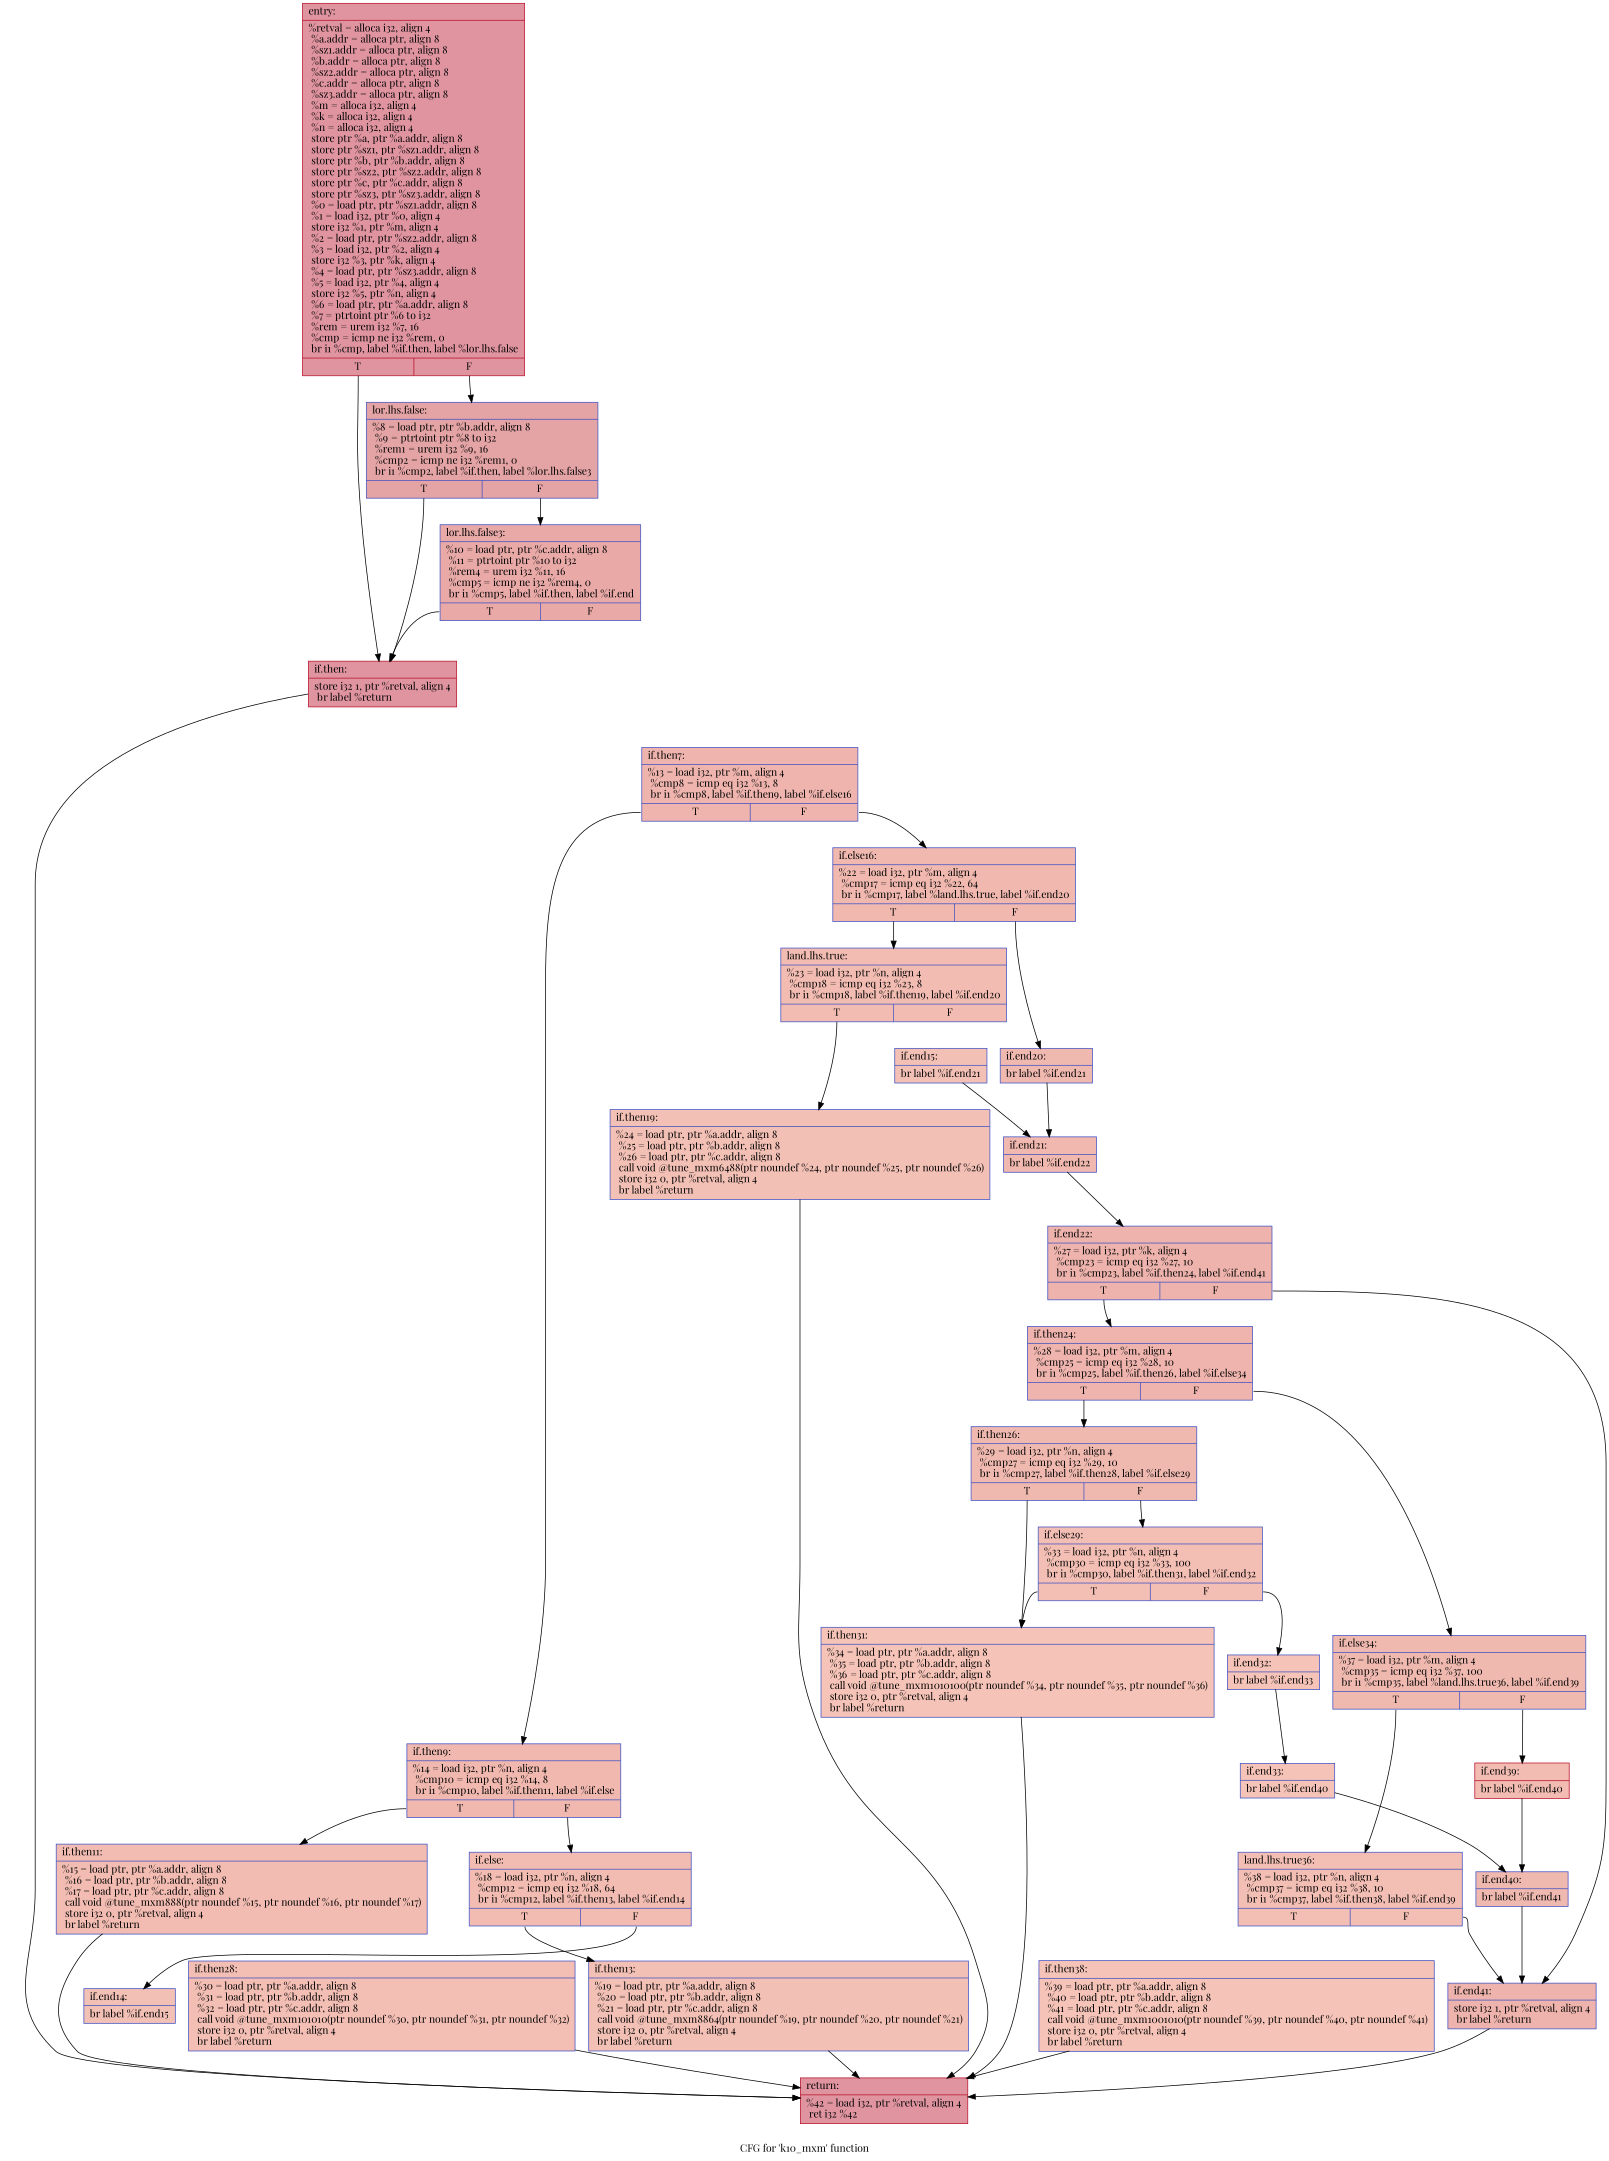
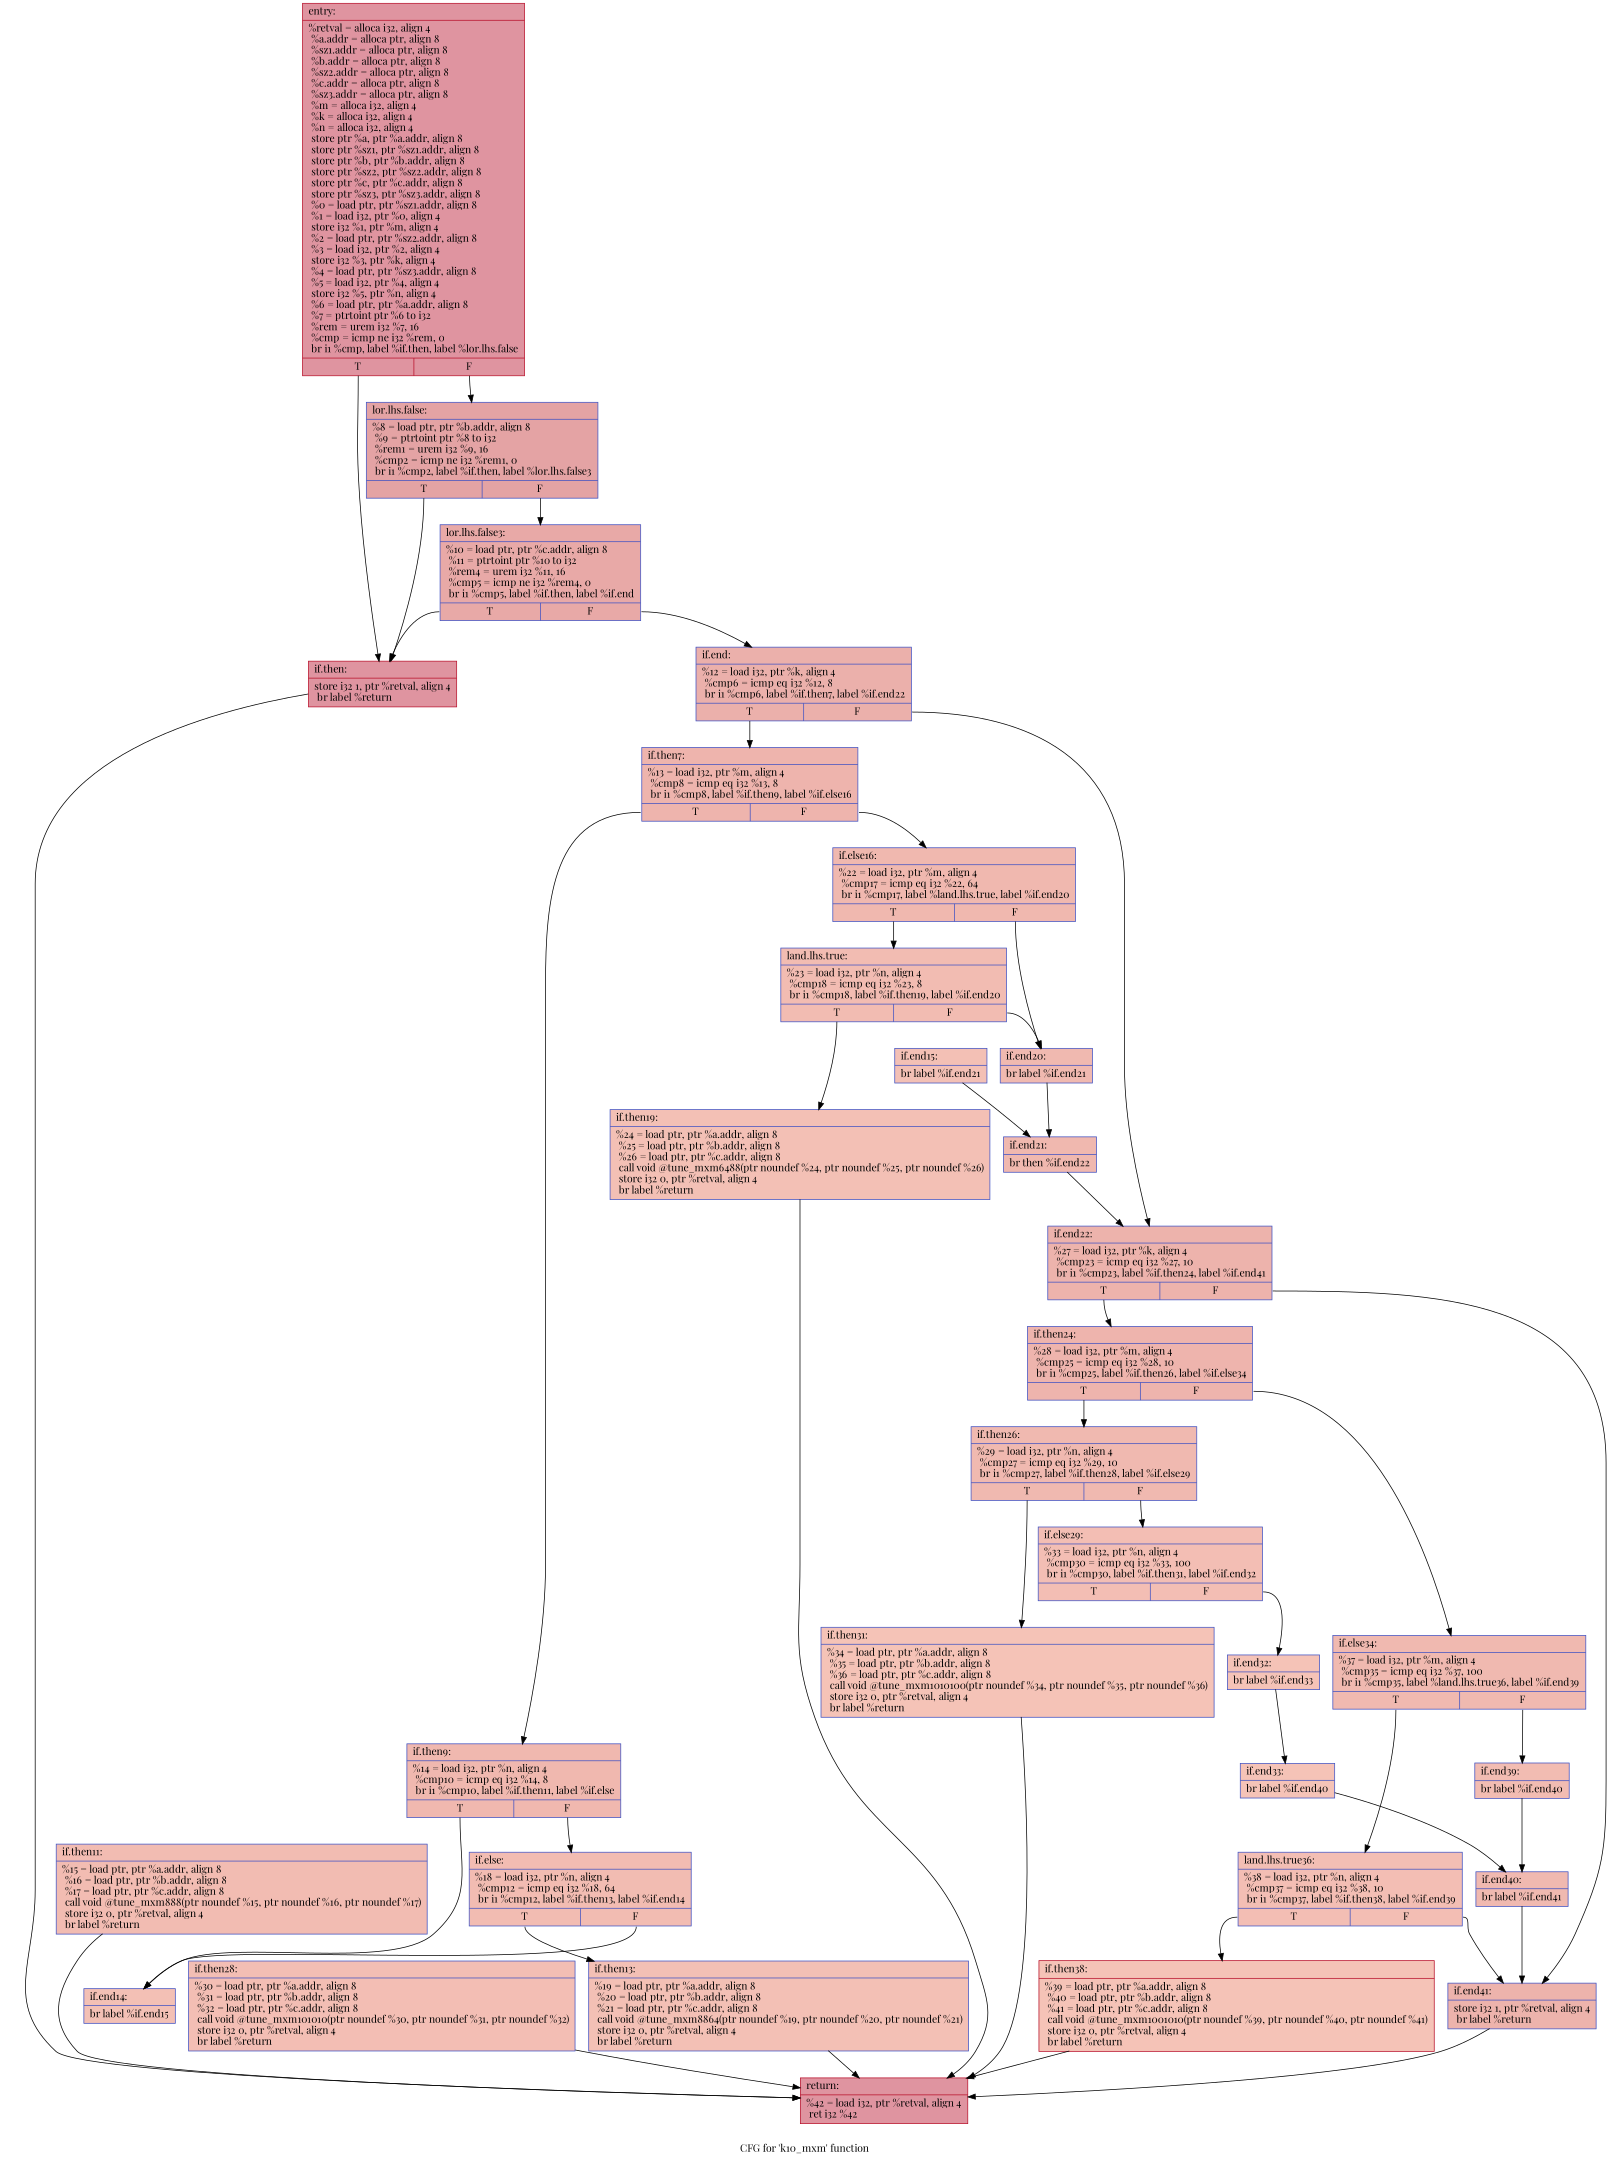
node "if.end:": added
edge "land.lhs.true:" -> "if.end20:": added
node "if.end21:": text "br label %if.end22" -> "br then %if.end22"
edge "if.else29:" -> "if.then31:": removed
node "if.end39:": color #b70d28ff -> #3d50c3ff
edge "if.then9:" -> "if.then11:": now "if.then9:" -> "if.end14:"
edge "land.lhs.true36:" -> "if.then38:": added
node "if.then38:": color #3d50c3ff -> #b70d28ff
